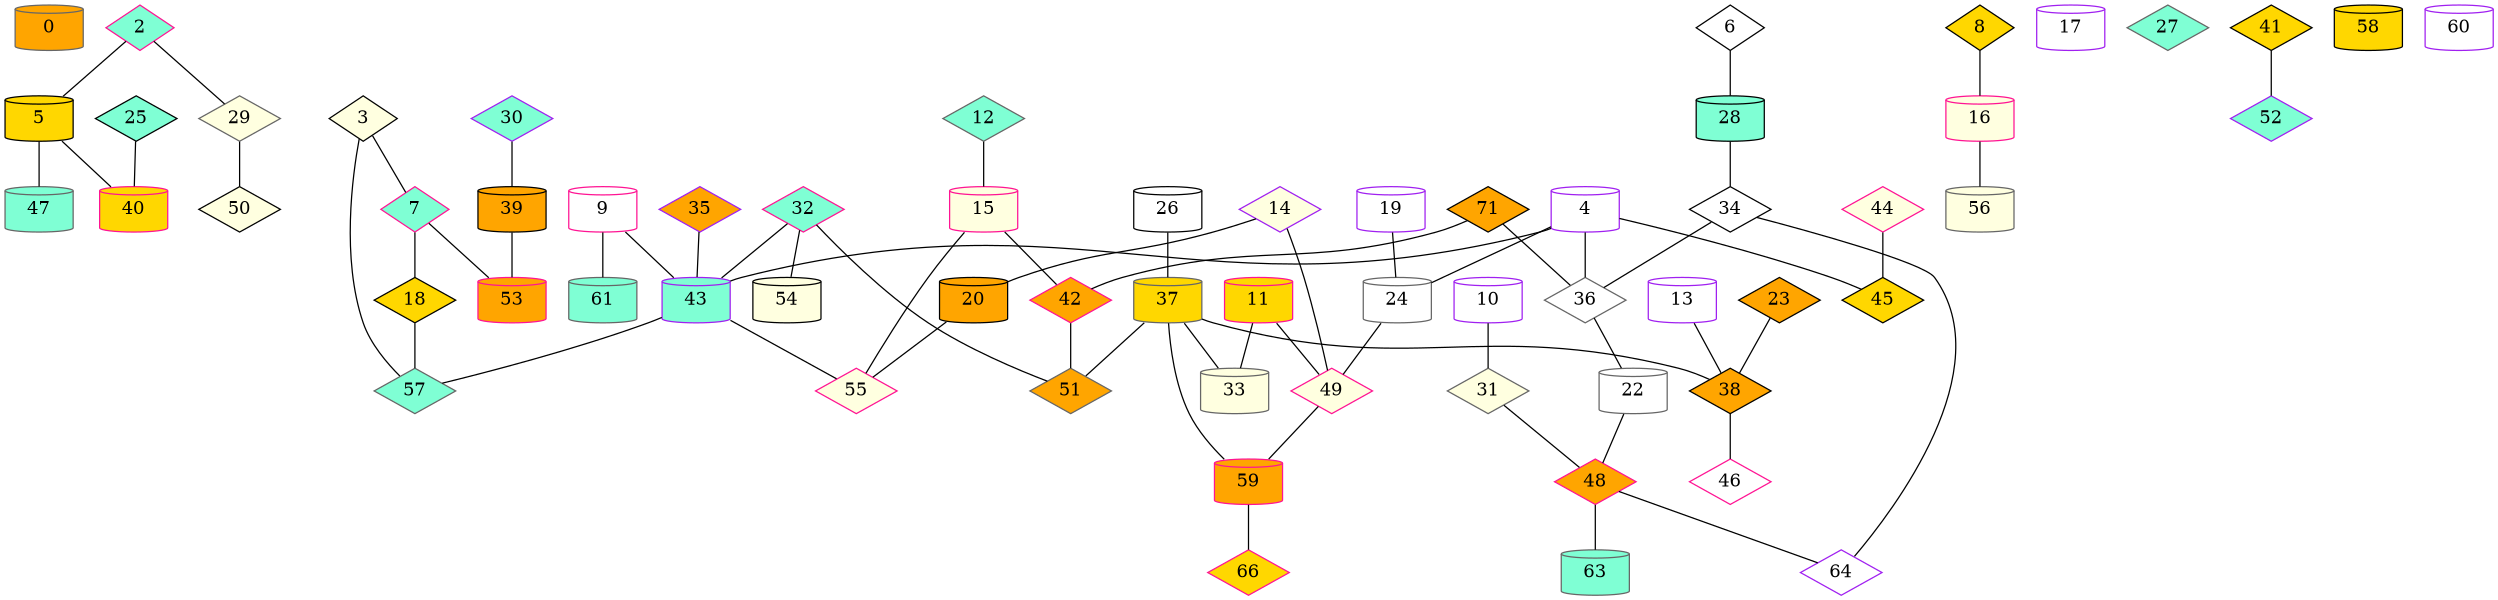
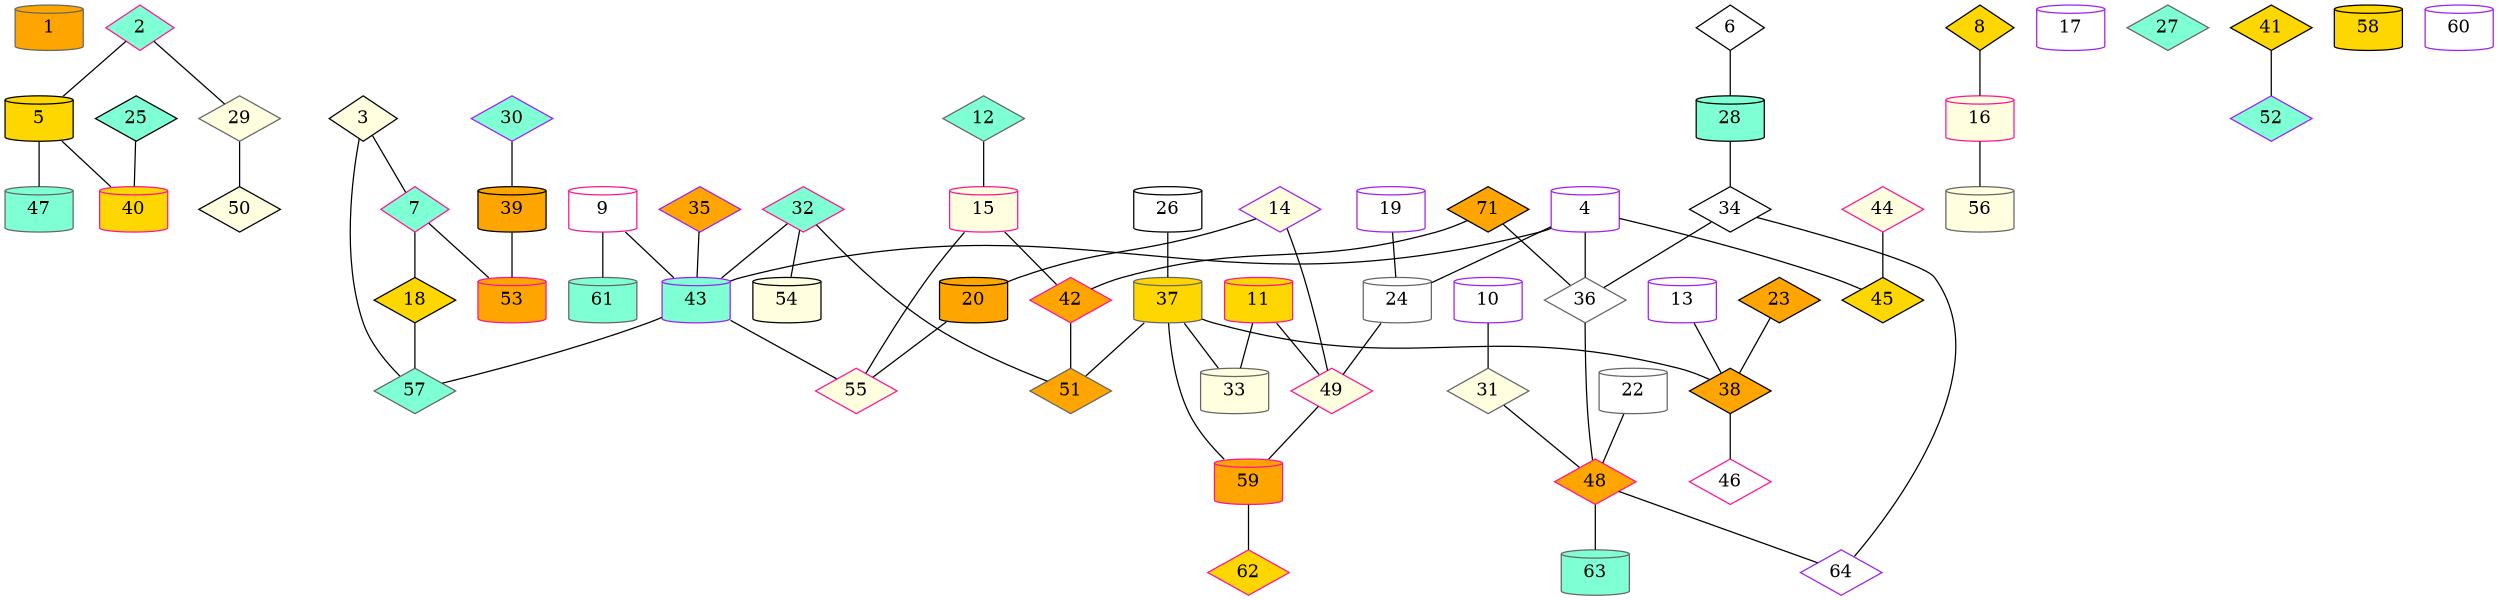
node "0": label "0" -> "1"
edge "36" -- "22": now "36" -- "48"
node "66": label "66" -> "62"
